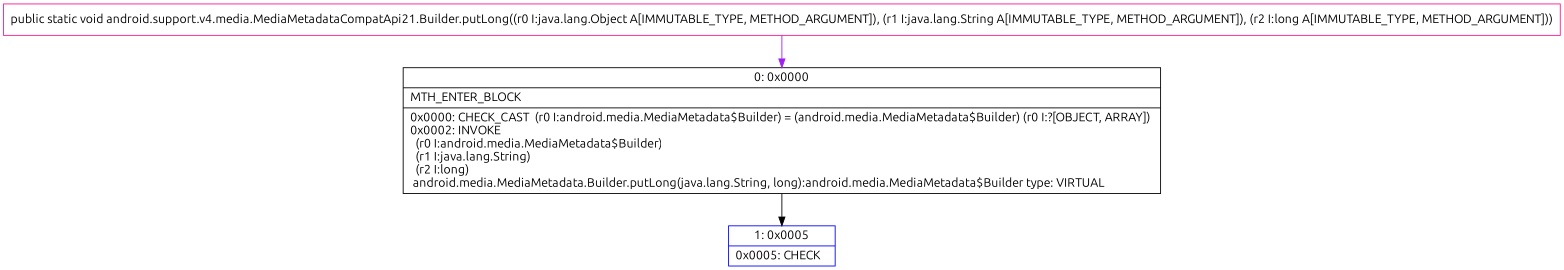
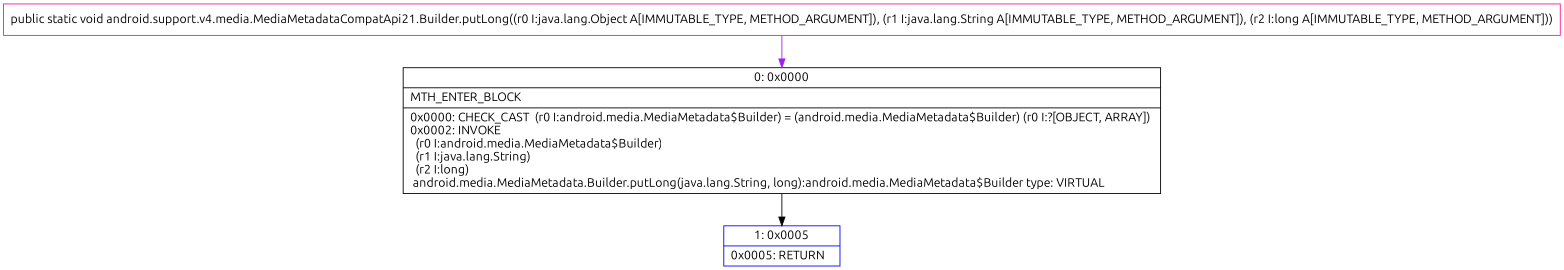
node "1: 0x0005": text "0x0005: CHECK" -> "0x0005: RETURN"
